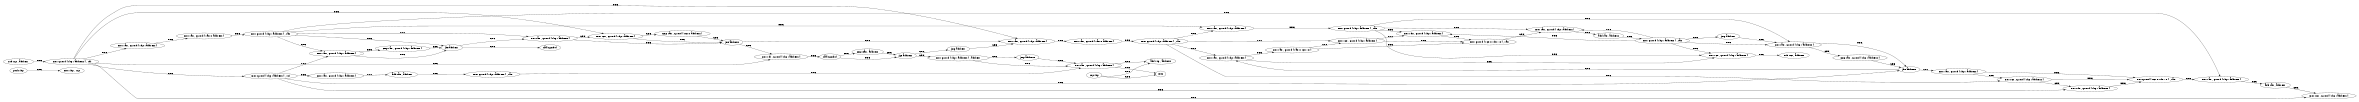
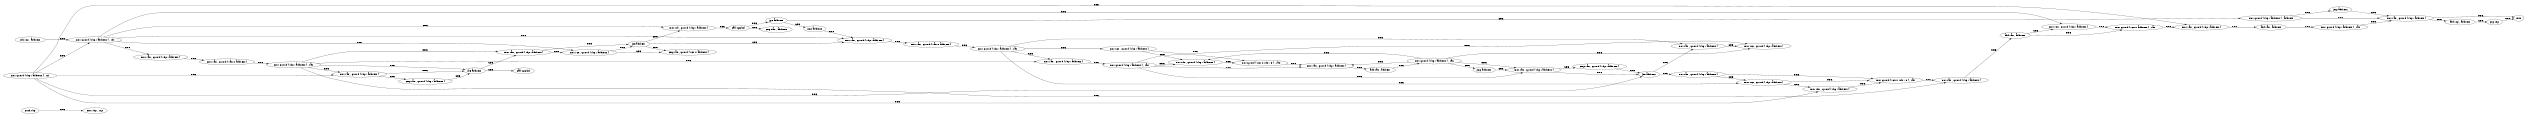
node "mov qword [ rcx + address ] , rax": added
edge "cmp rax , qword [ rcx + address ]" -> "jne address": reversed
node "mov rax , qword [ rax + rcx * 8 ]": removed
edge "cmp eax , address" -> "jge address": removed, label "CFG"
node "sub rcx , address": removed
edge "sub rsp , address" -> "mov qword [ rbp - address ] , rdi": label "DFG" -> "CFG"
edge "mov qword [ rbp - address ] , rdi" -> "mov qword [ rbp - address ] , rsi": reversed
edge "pop rbp" -> "add rsp , address": reversed
